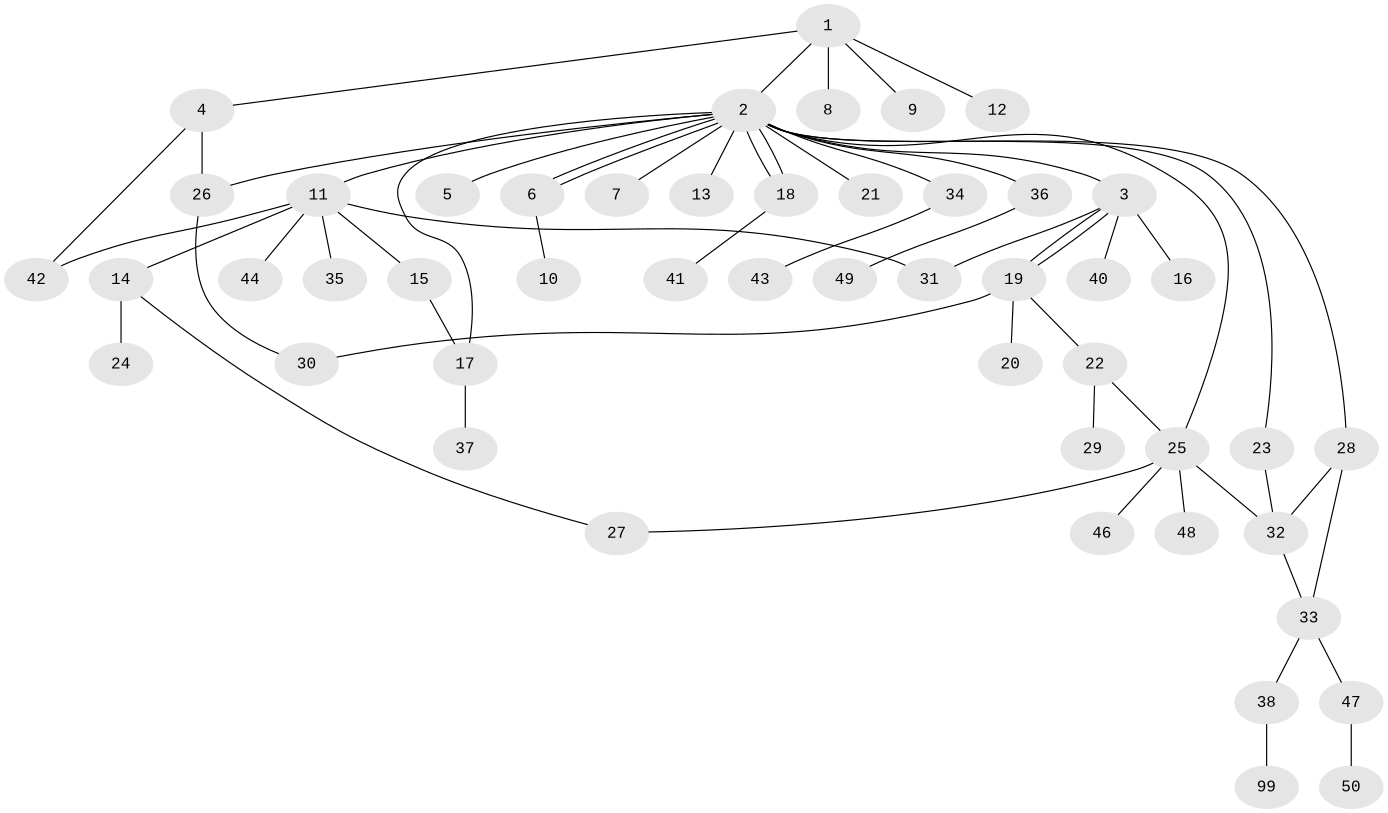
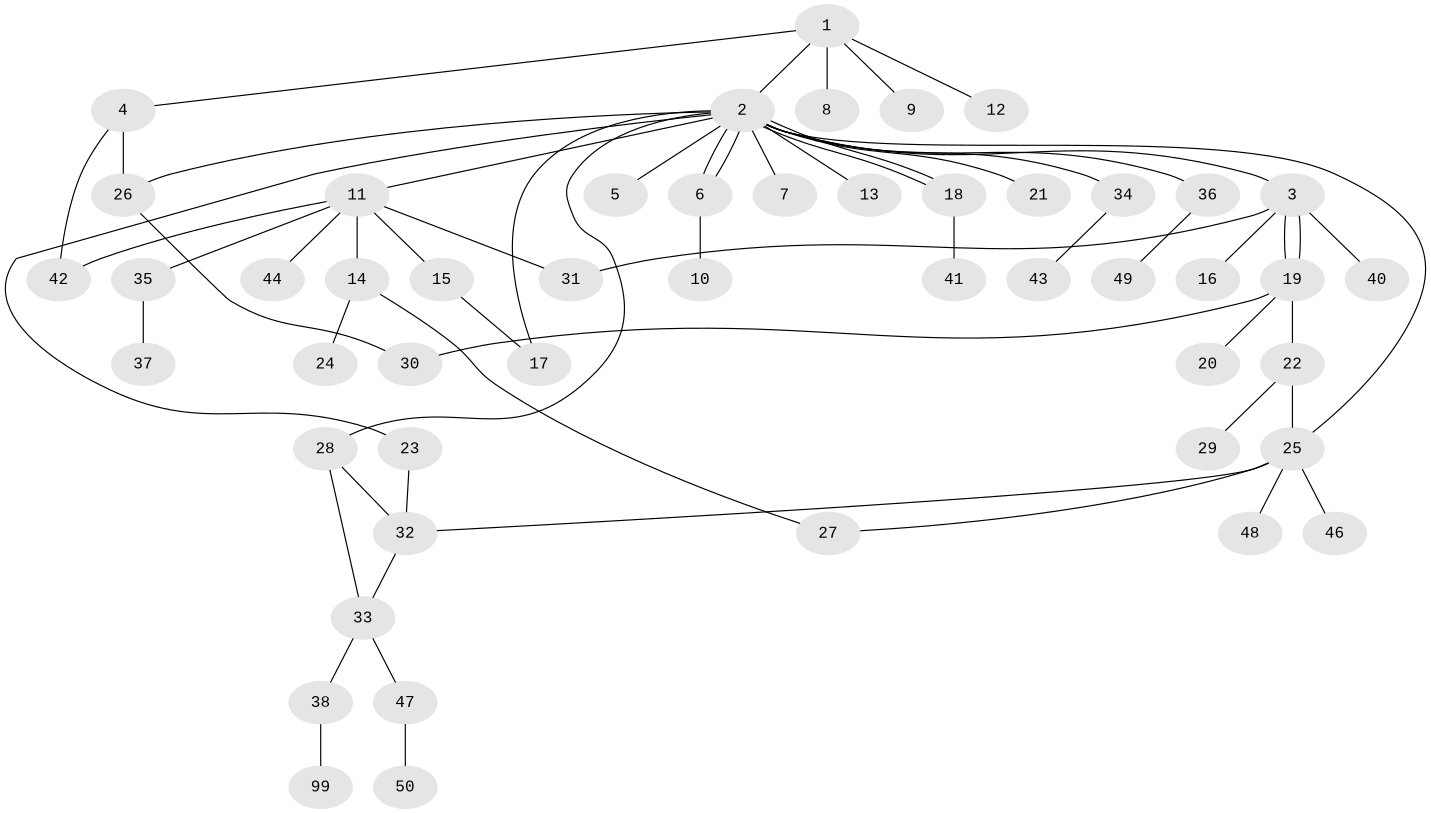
edge "17" -- "37": now "35" -- "37"
